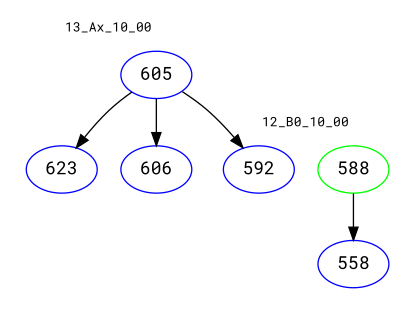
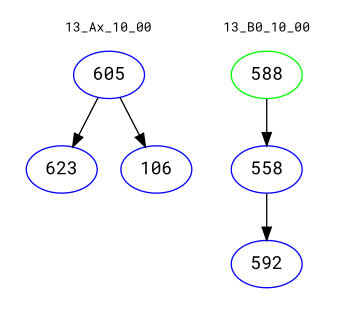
edge "605" -> "592": now "558" -> "592"
cluster "12_B0_10_00": label "12_B0_10_00" -> "13_B0_10_00"
node "606": label "606" -> "106"
